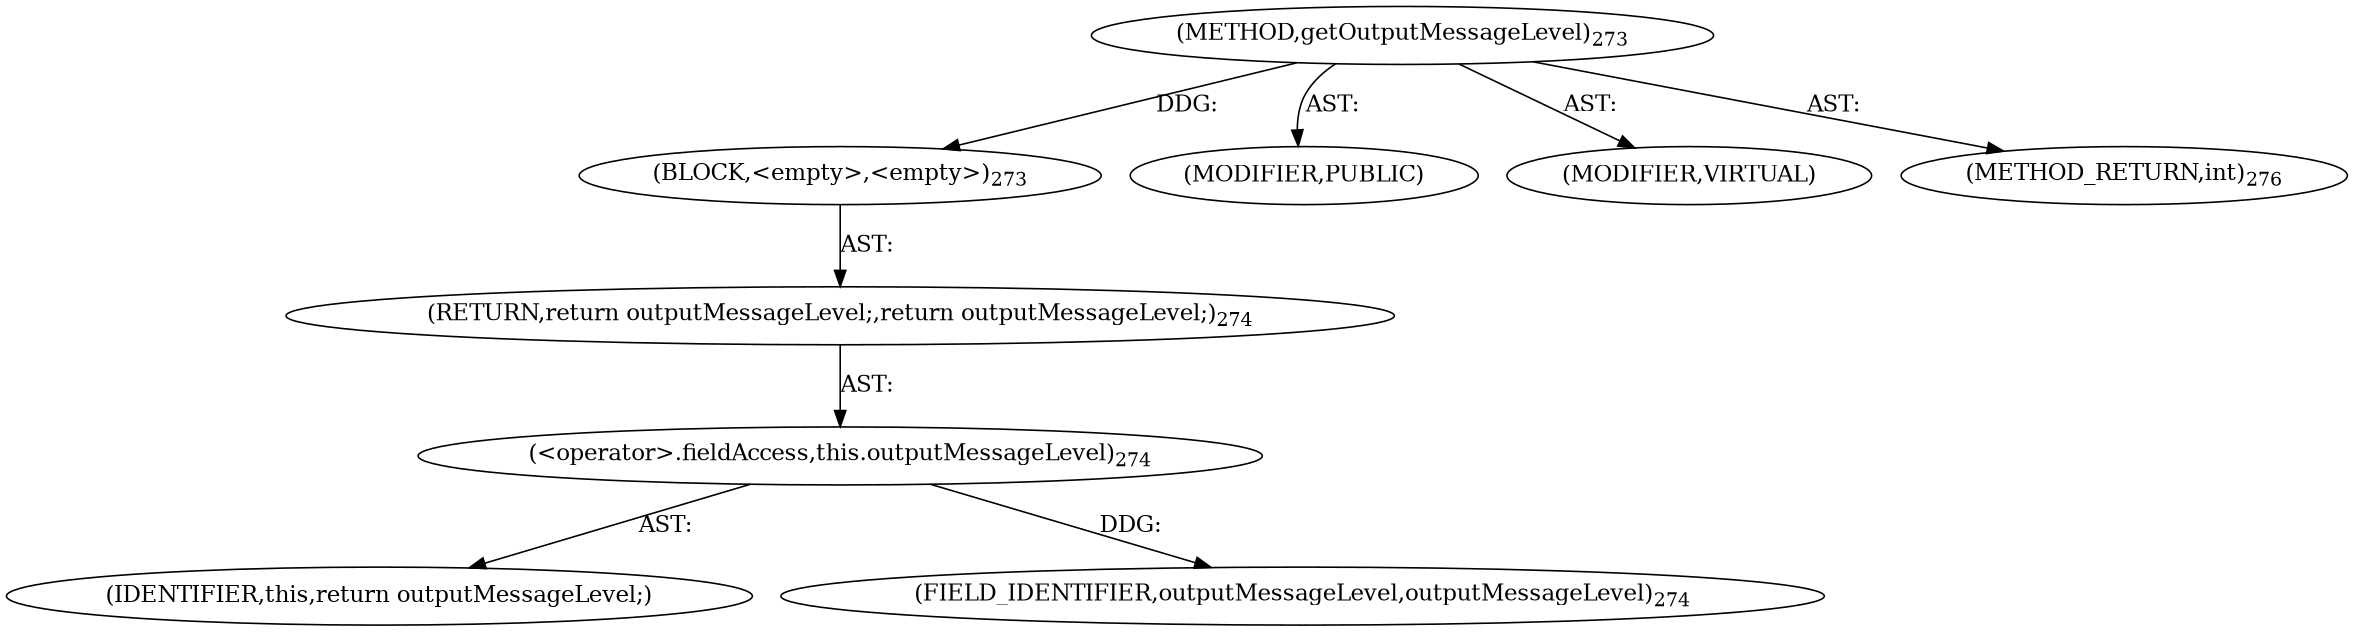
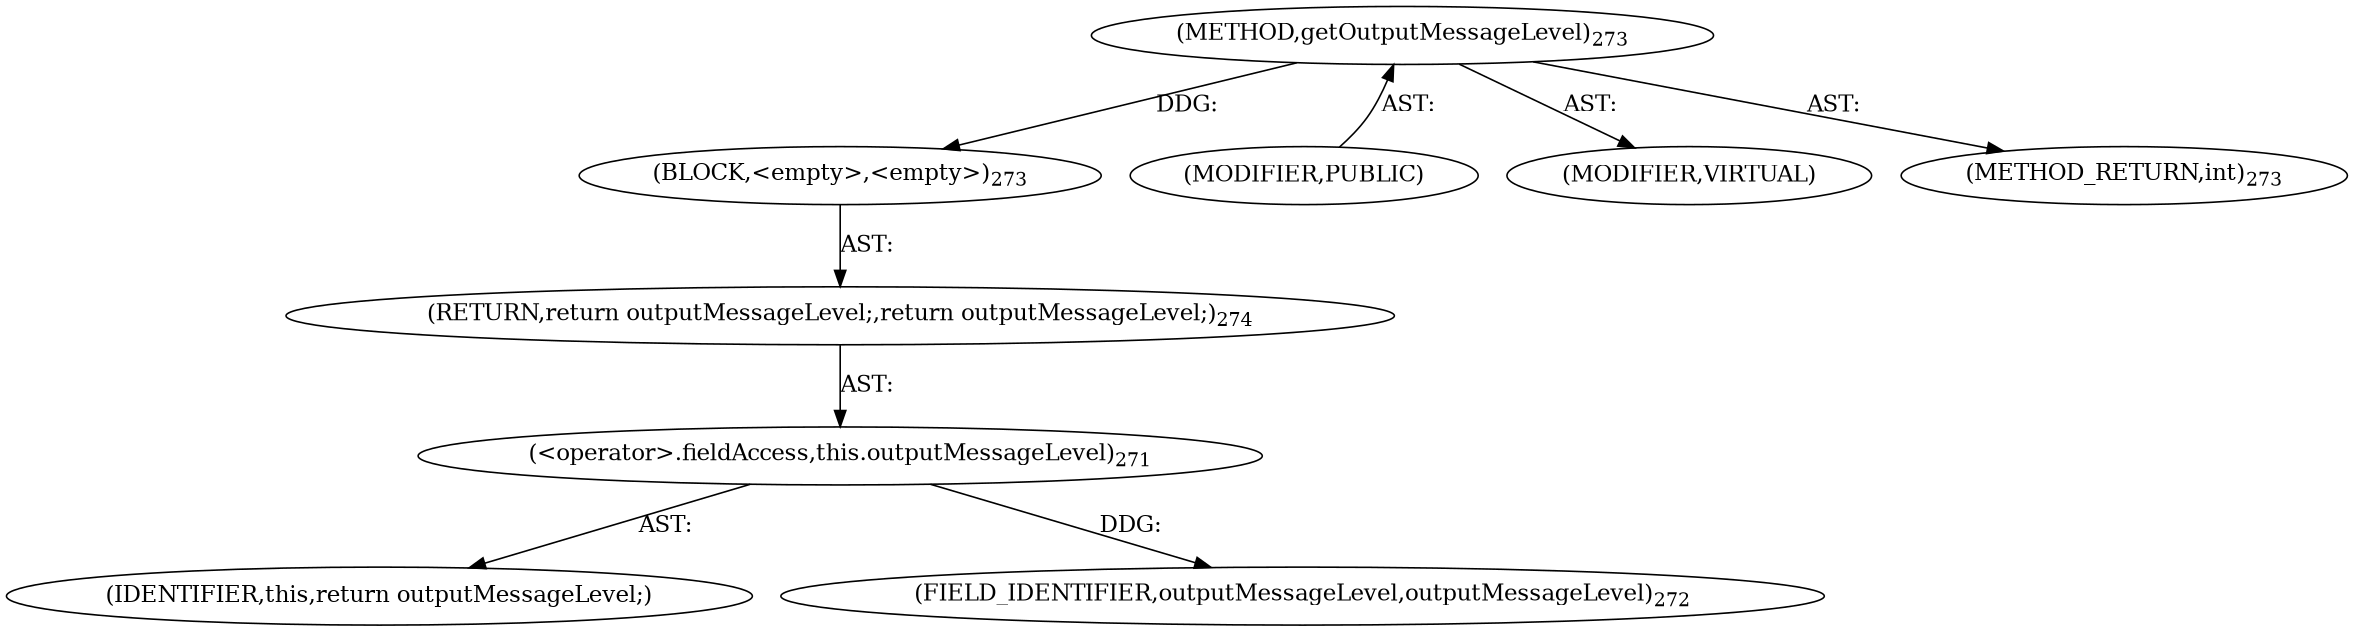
edge "(METHOD,getOutputMessageLevel)" -> "(MODIFIER,PUBLIC)": reversed
node "(METHOD_RETURN,int)": text "276" -> "273"
node "(<operator>.fieldAccess,this.outputMessageLevel)": text "274" -> "271"
node "(FIELD_IDENTIFIER,outputMessageLevel,outputMessageLevel)": text "274" -> "272"
